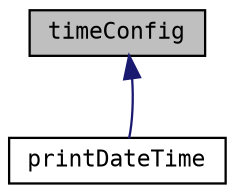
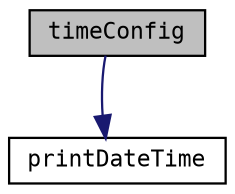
edge "printDateTime" -> "timeConfig": reversed
